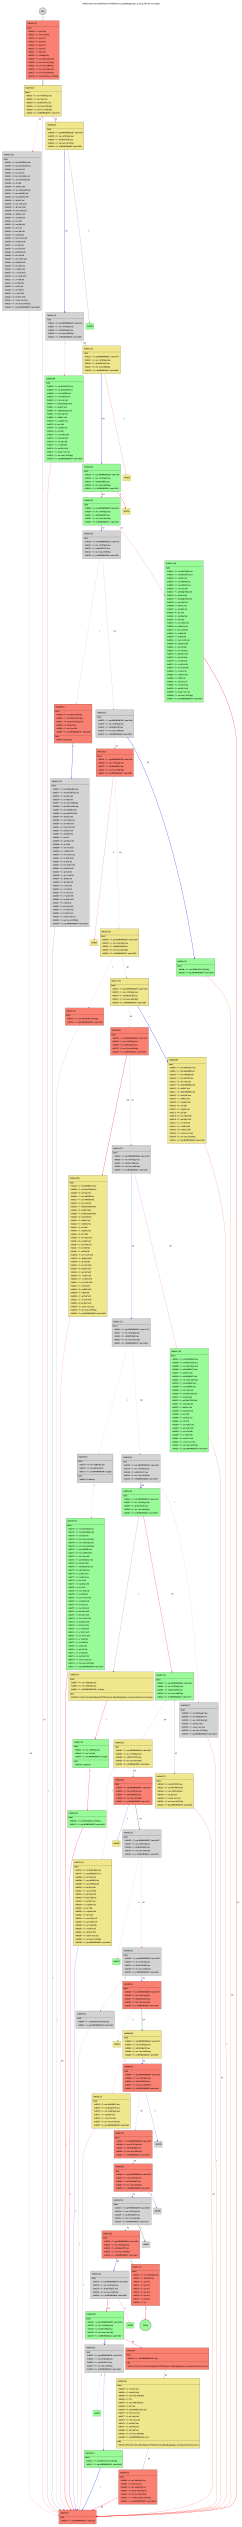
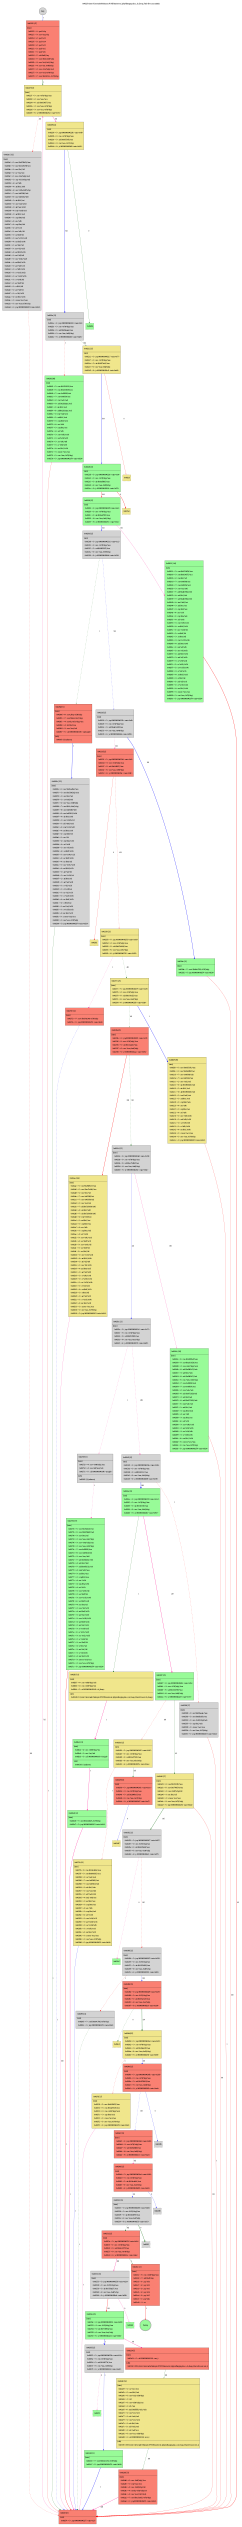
edge "0x402439 [25]" -> "0x402452 [25]": now "0x402a39 [27]" -> "0x402452 [25]"
edge "0x40251a [25]" -> "0x402533 [25]": color blue -> deeppink
